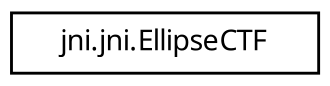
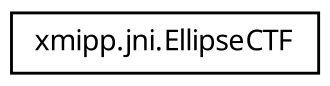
node "jni.jni.EllipseCTF": label "jni.jni.EllipseCTF" -> "xmipp.jni.EllipseCTF"
